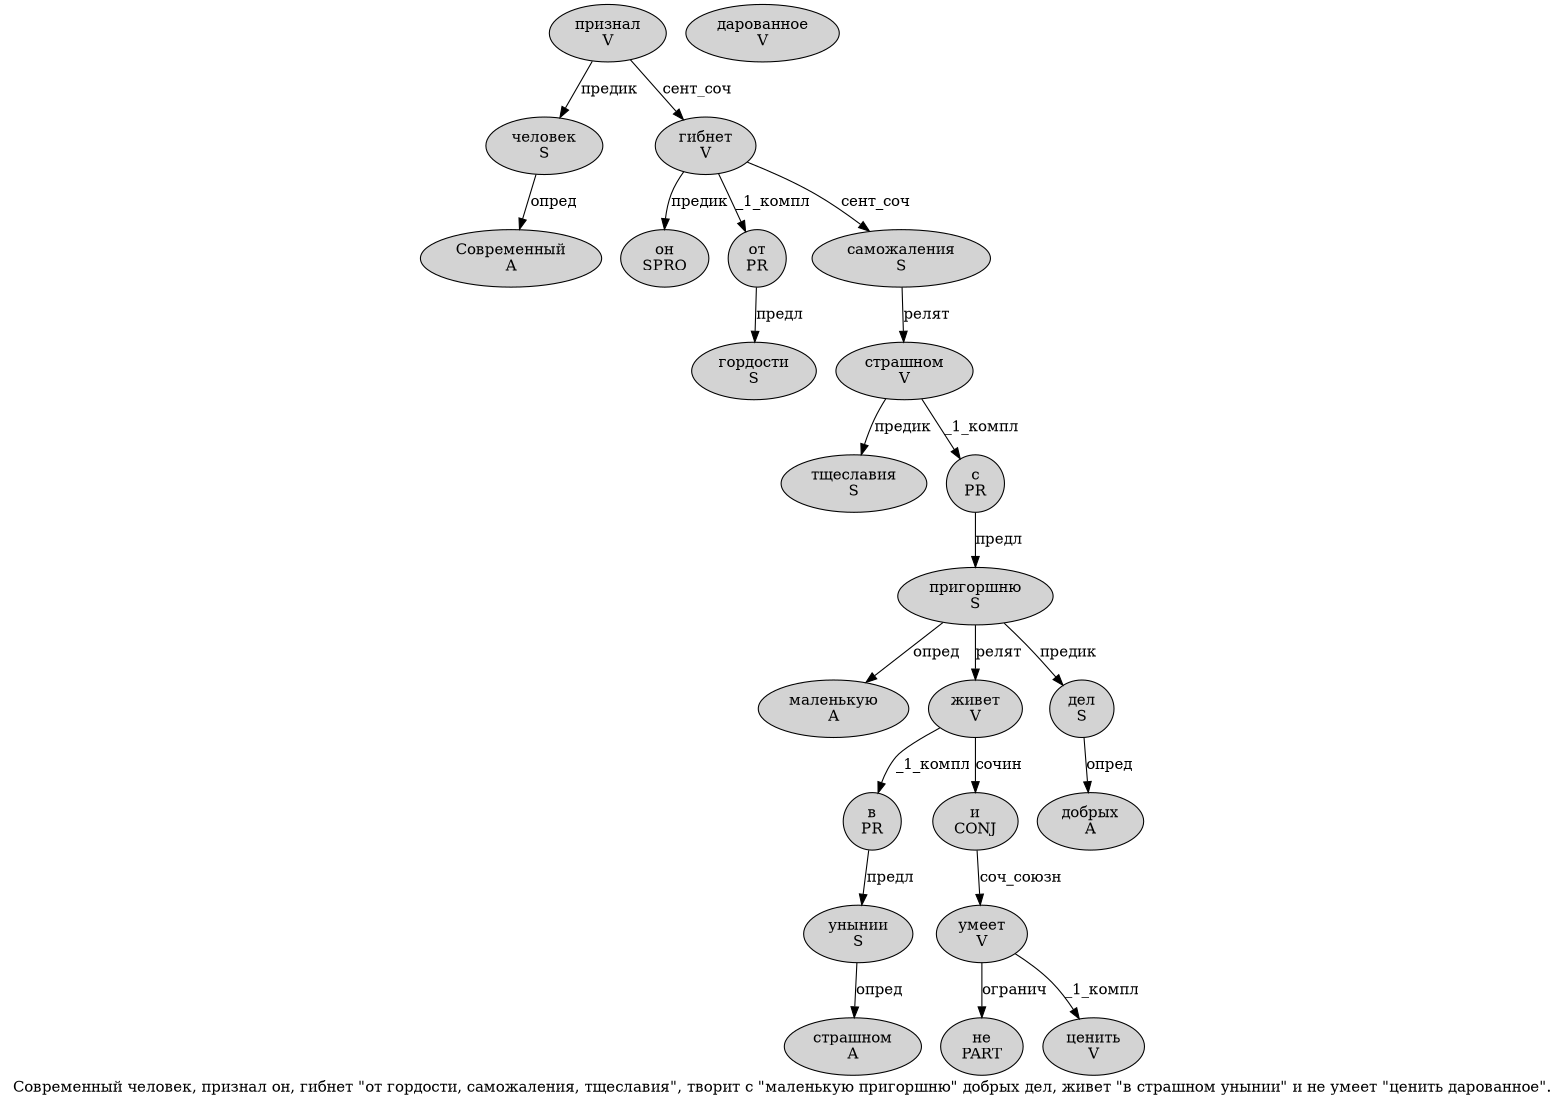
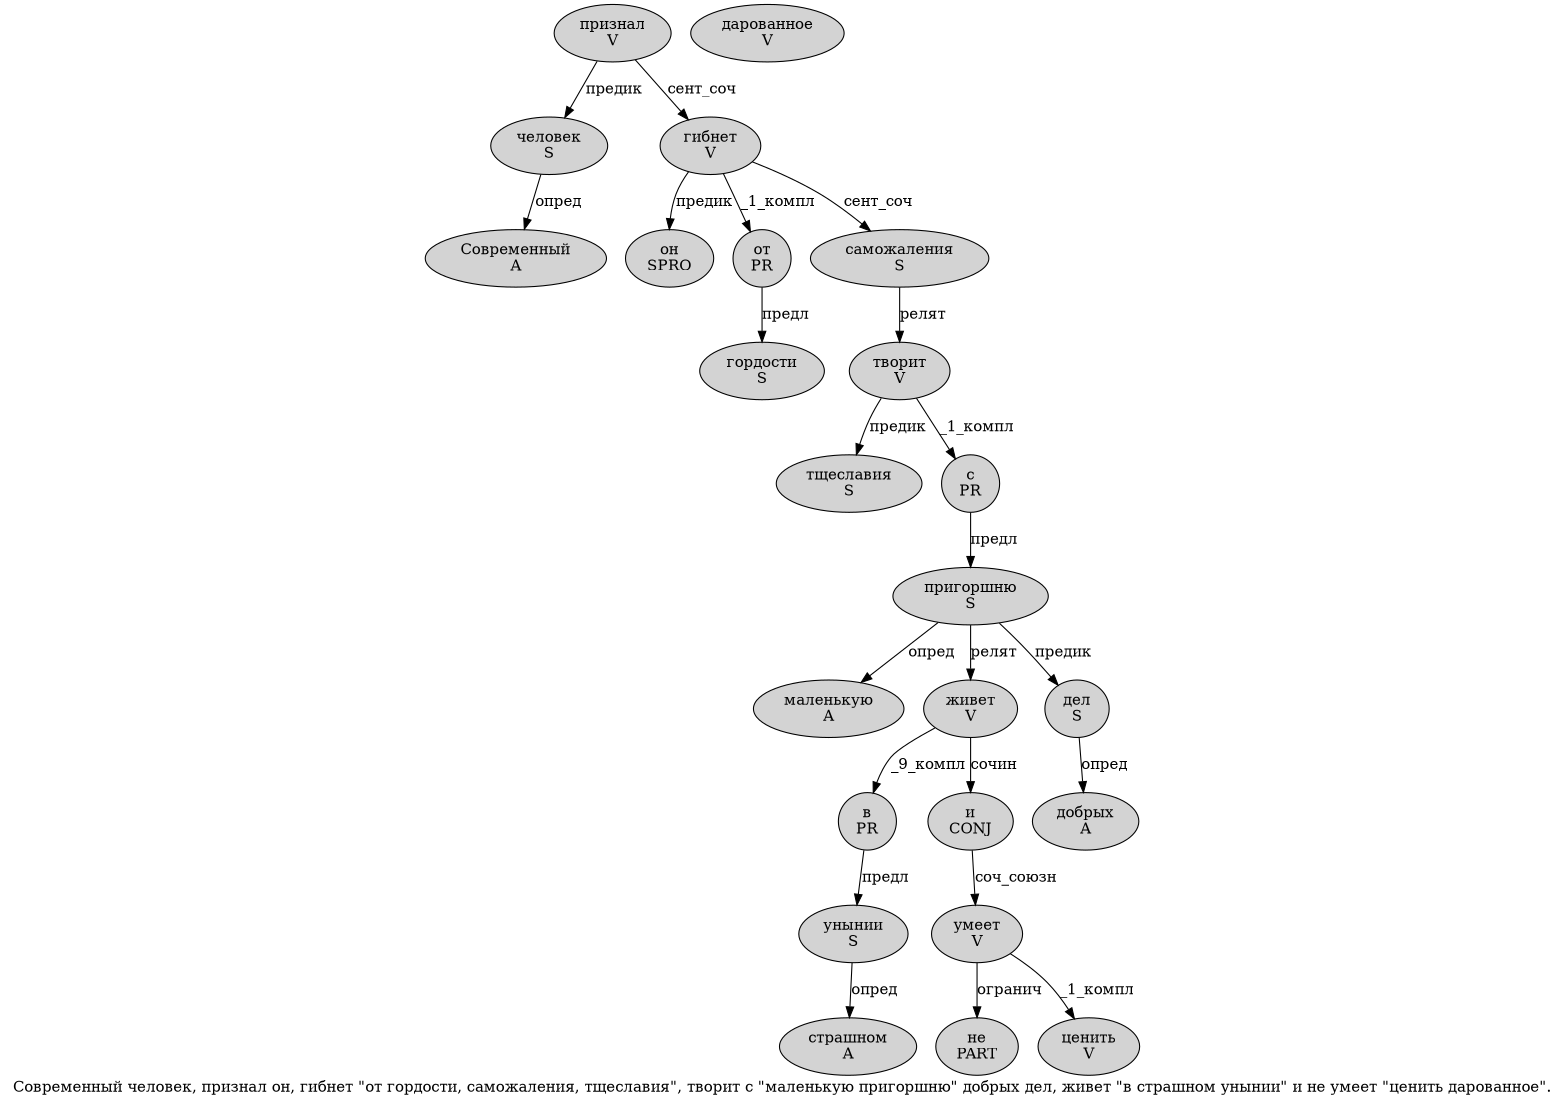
node "страшном V": label "страшном V" -> "творит V"
edge "живет V" -> "в PR": label "_1_компл" -> "_9_компл"
